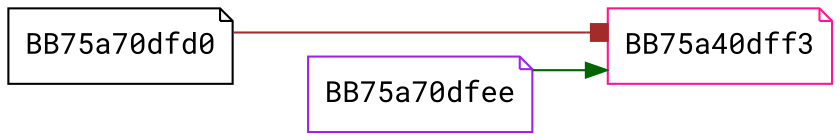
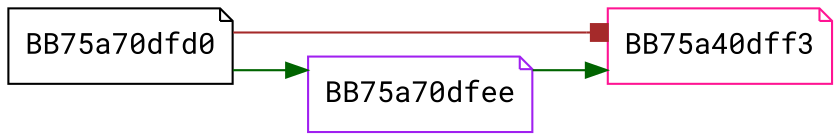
edge "BB75a70dfd0" -> "BB75a70dfee": added
